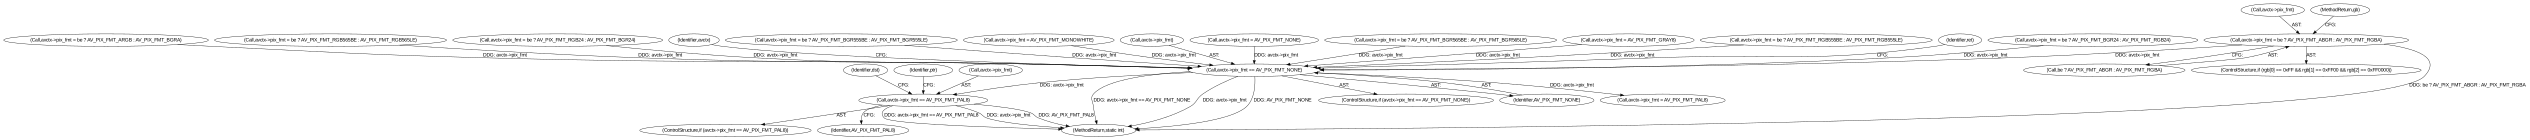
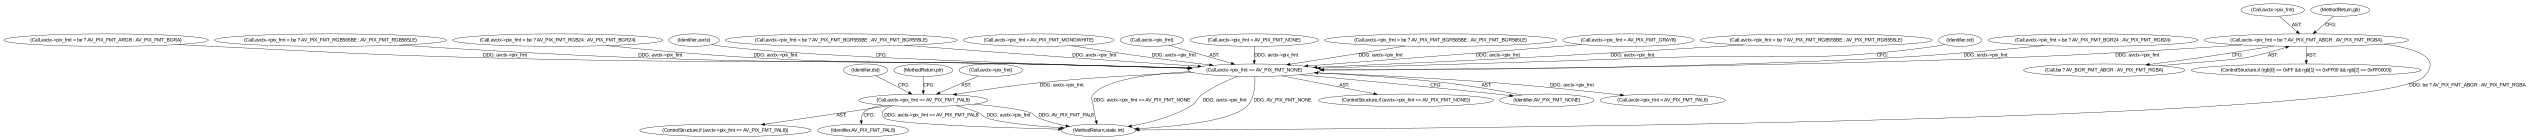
node "(Identifier,ptr)": label "(Identifier,ptr)" -> "(MethodReturn,ptr)"
node "(Call,be ? AV_PIX_FMT_ABGR : AV_PIX_FMT_RGBA)": label "(Call,be ? AV_PIX_FMT_ABGR : AV_PIX_FMT_RGBA)" -> "(Call,be ? AV_BGR_FMT_ABGR : AV_PIX_FMT_RGBA)"
edge "(Call,avctx->pix_fmt == AV_PIX_FMT_NONE)" -> "(Identifier,AV_PIX_FMT_NONE)": label "AST: " -> "CFG: "
